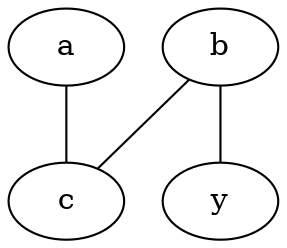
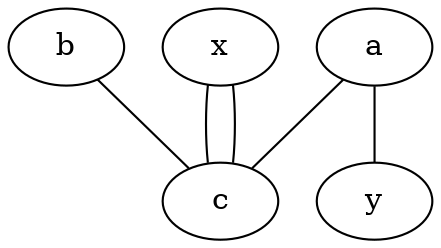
node "x": added
edge "b" -- "y": now "󠀴a" -- "y"
